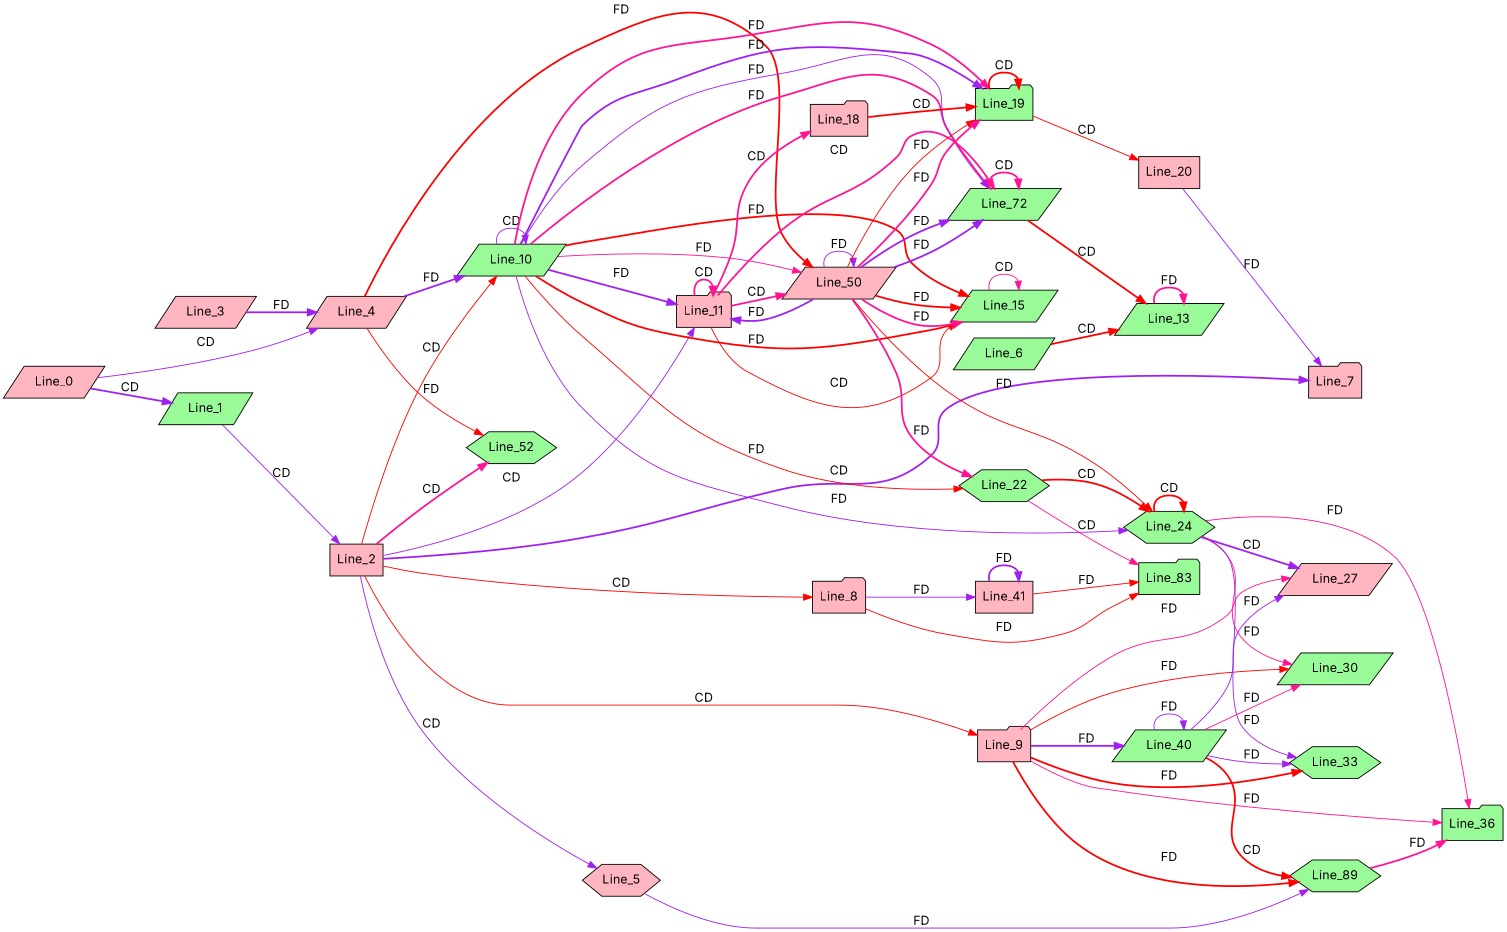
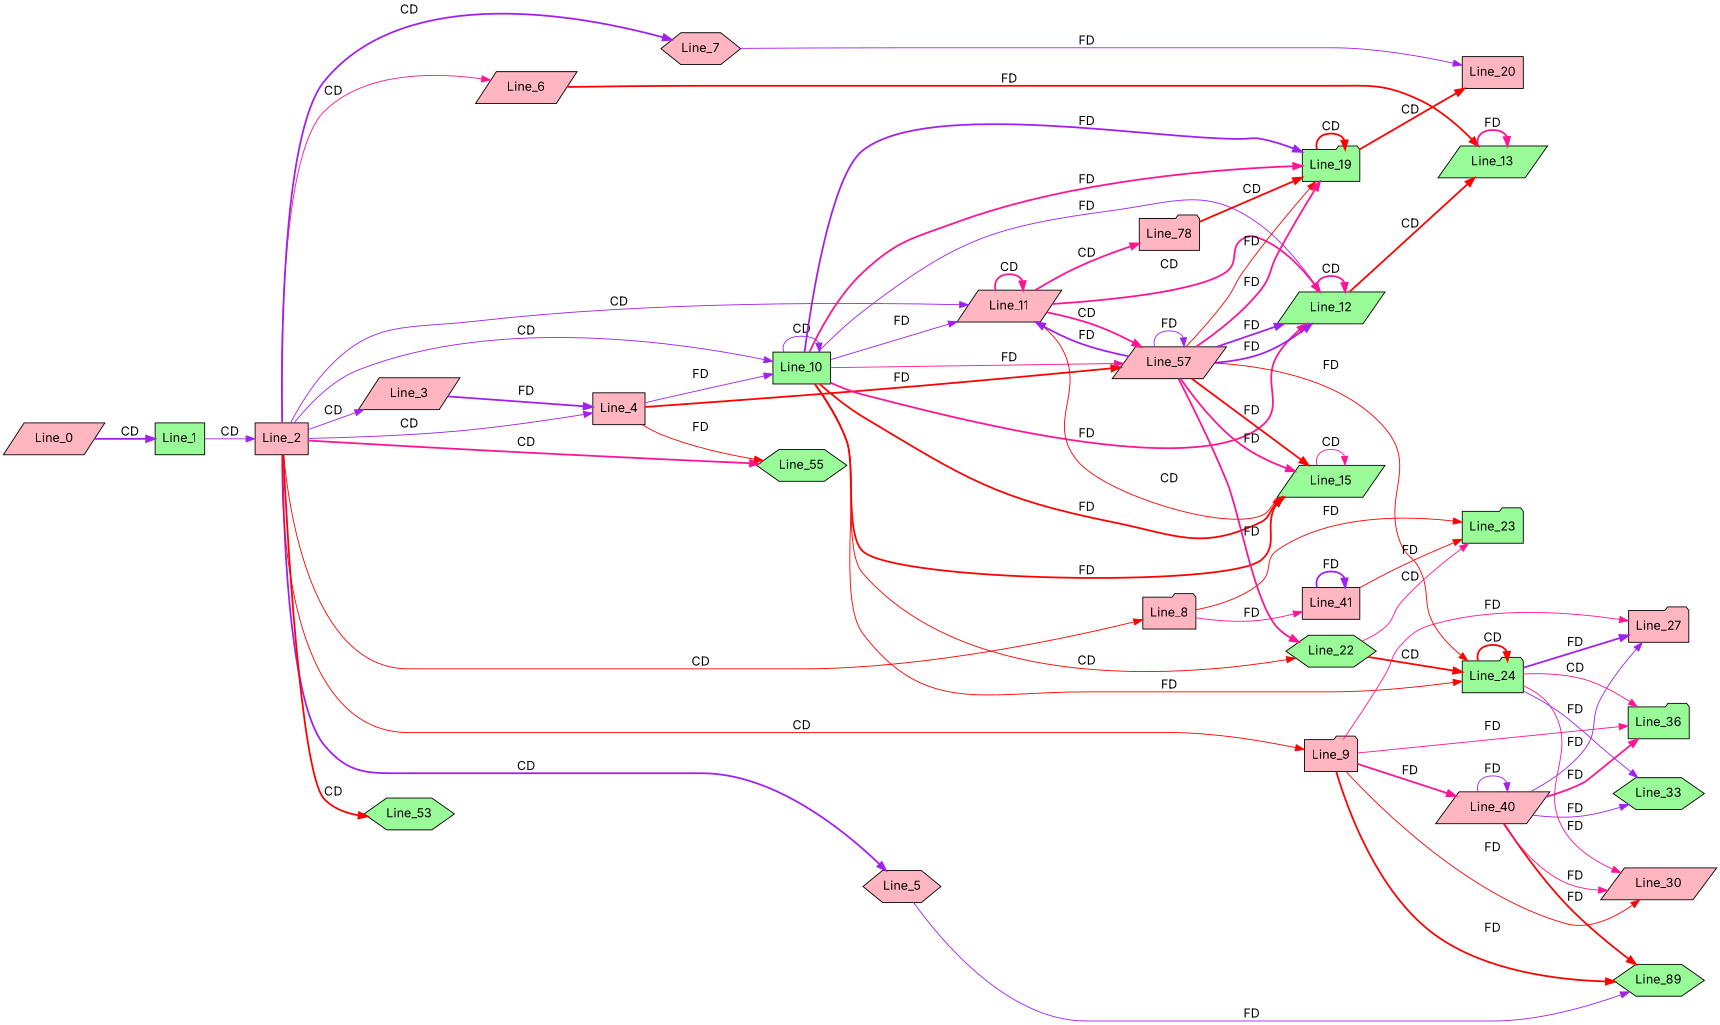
node "Line_18": label "Line_18" -> "Line_78"
edge "Line_19" -> "Line_20": style solid -> bold
edge "Line_2" -> "Line_6": added, label "CD"
node "Line_72": label "Line_72" -> "Line_12"
node "Line_10": shape parallelogram -> box
edge "Line_20" -> "Line_7": reversed
node "Line_50": label "Line_50" -> "Line_57"
edge "Line_10" -> "Line_11": style bold -> solid
edge "Line_4" -> "Line_10": style bold -> solid
node "Line_11": shape folder -> parallelogram
node "Line_4": shape parallelogram -> box
edge "Line_6" -> "Line_13": label "CD" -> "FD"
node "Line_6": fillcolor palegreen -> lightpink
edge "Line_0" -> "Line_4": now "Line_2" -> "Line_4"
node "Line_7": shape folder -> hexagon
edge "Line_2" -> "Line_10": color red -> purple
node "Line_1": shape parallelogram -> box
edge "Line_2" -> "Line_3": added, label "CD"
node "Line_52": label "Line_52" -> "Line_55"
edge "Line_10" -> "Line_22": label "FD" -> "CD"
edge "Line_10" -> "Line_24": color purple -> red
edge "Line_24" -> "Line_36": label "FD" -> "CD"
node "Line_24": shape hexagon -> folder
edge "Line_24" -> "Line_27": label "CD" -> "FD"
node "Line_83": label "Line_83" -> "Line_23"
node "Line_27": shape parallelogram -> folder
edge "Line_8" -> "Line_41": color purple -> deeppink
node "Line_30": fillcolor palegreen -> lightpink
edge "Line_9" -> "Line_40": color purple -> deeppink
node "Line_40": fillcolor palegreen -> lightpink
edge "Line_2" -> "Line_5": style solid -> bold
edge "Line_9" -> "Line_33": removed, label "FD"
node "Line_53": added
edge "Line_40" -> "Line_89": label "CD" -> "FD"
edge "Line_89" -> "Line_36": now "Line_40" -> "Line_36"
